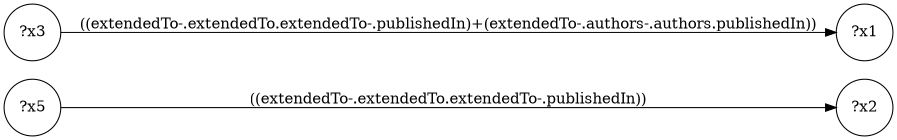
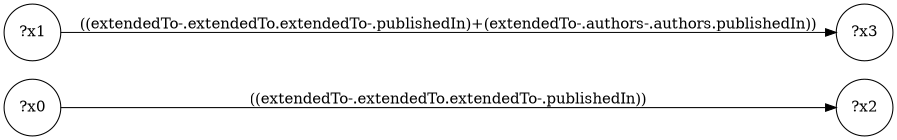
edge "?x3" -> "?x1": reversed
node "?x5": label "?x5" -> "?x0"
